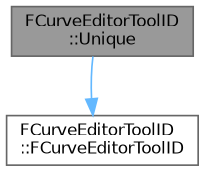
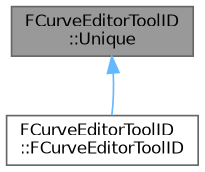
edge "FCurveEditorToolID ::Unique" -> "FCurveEditorToolID ::FCurveEditorToolID": reversed
